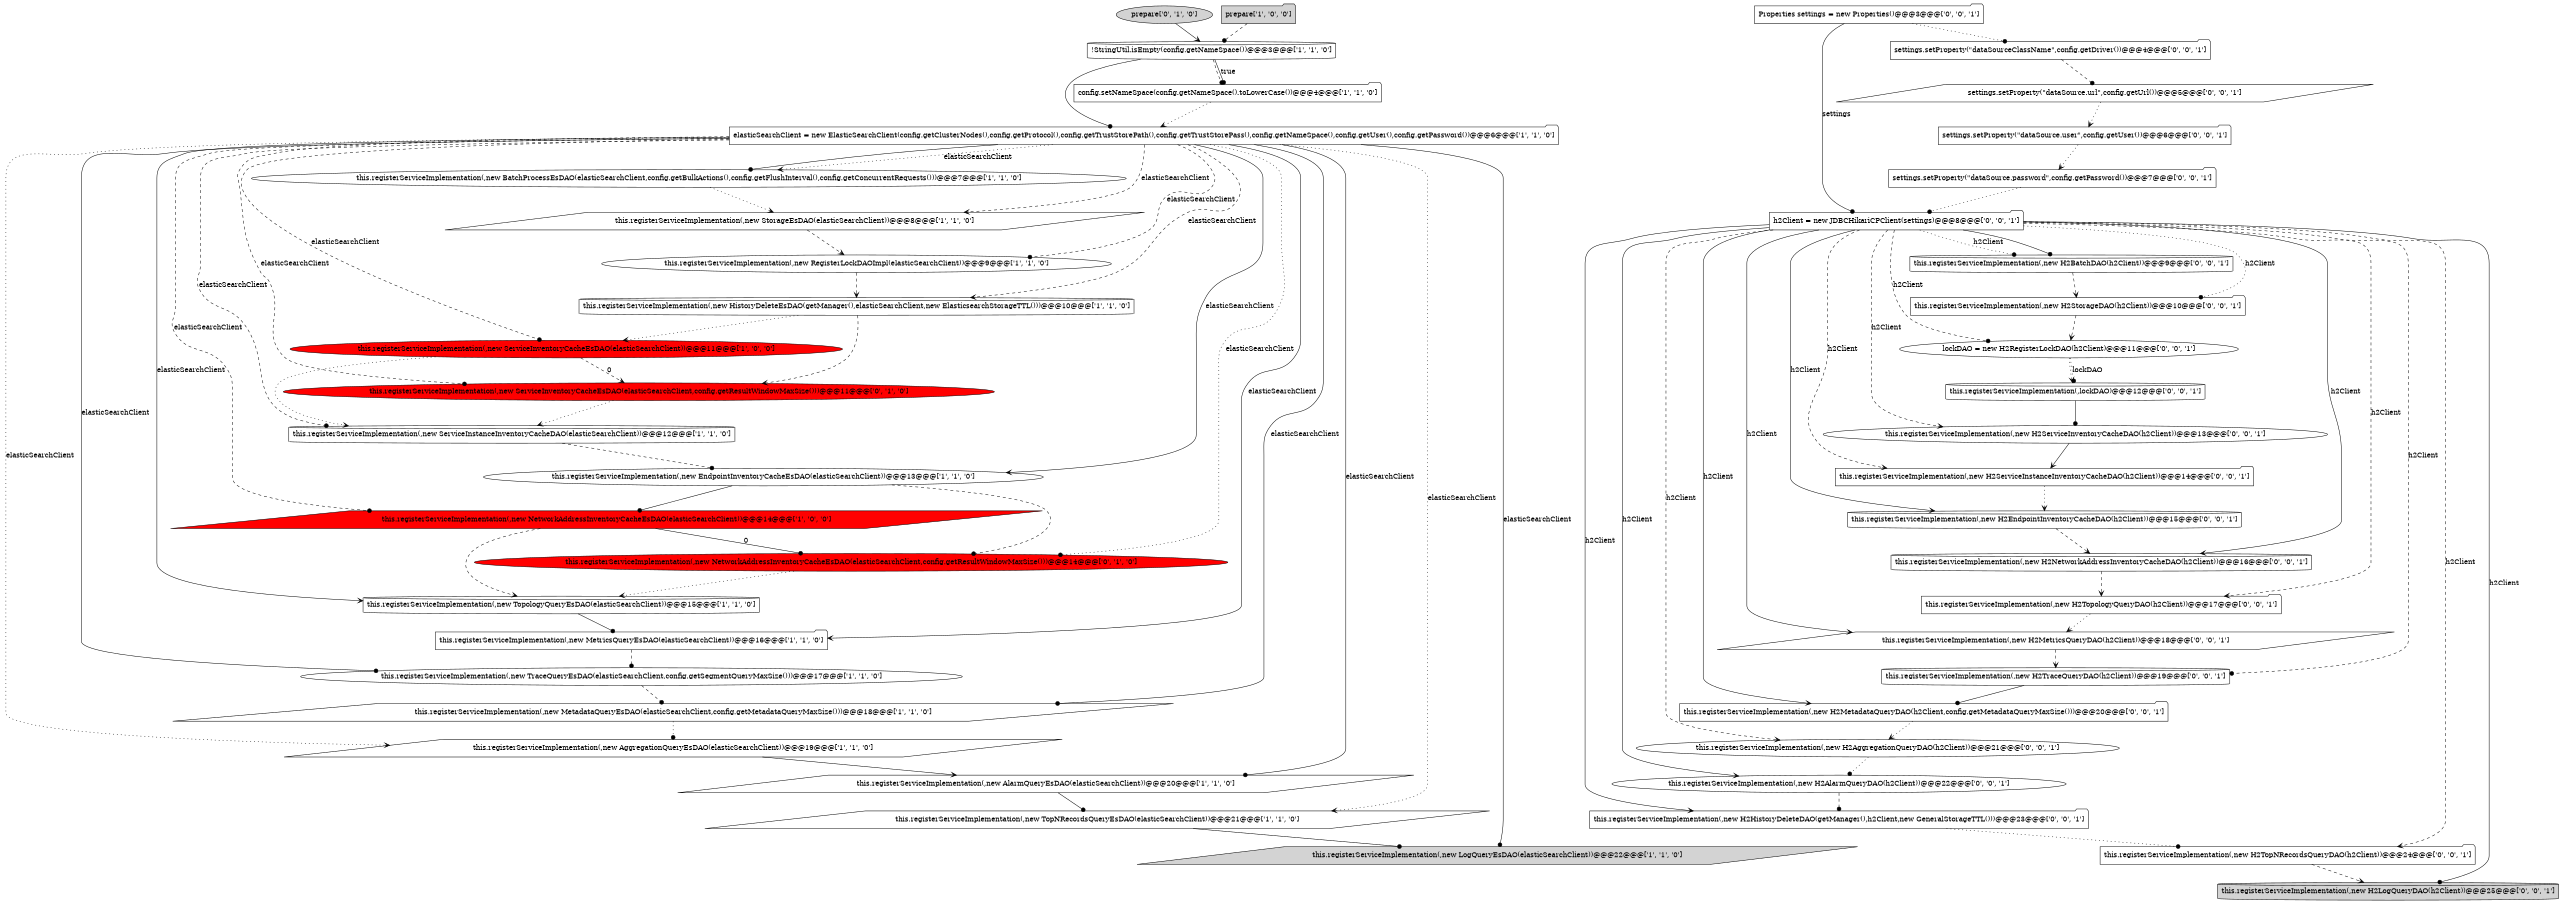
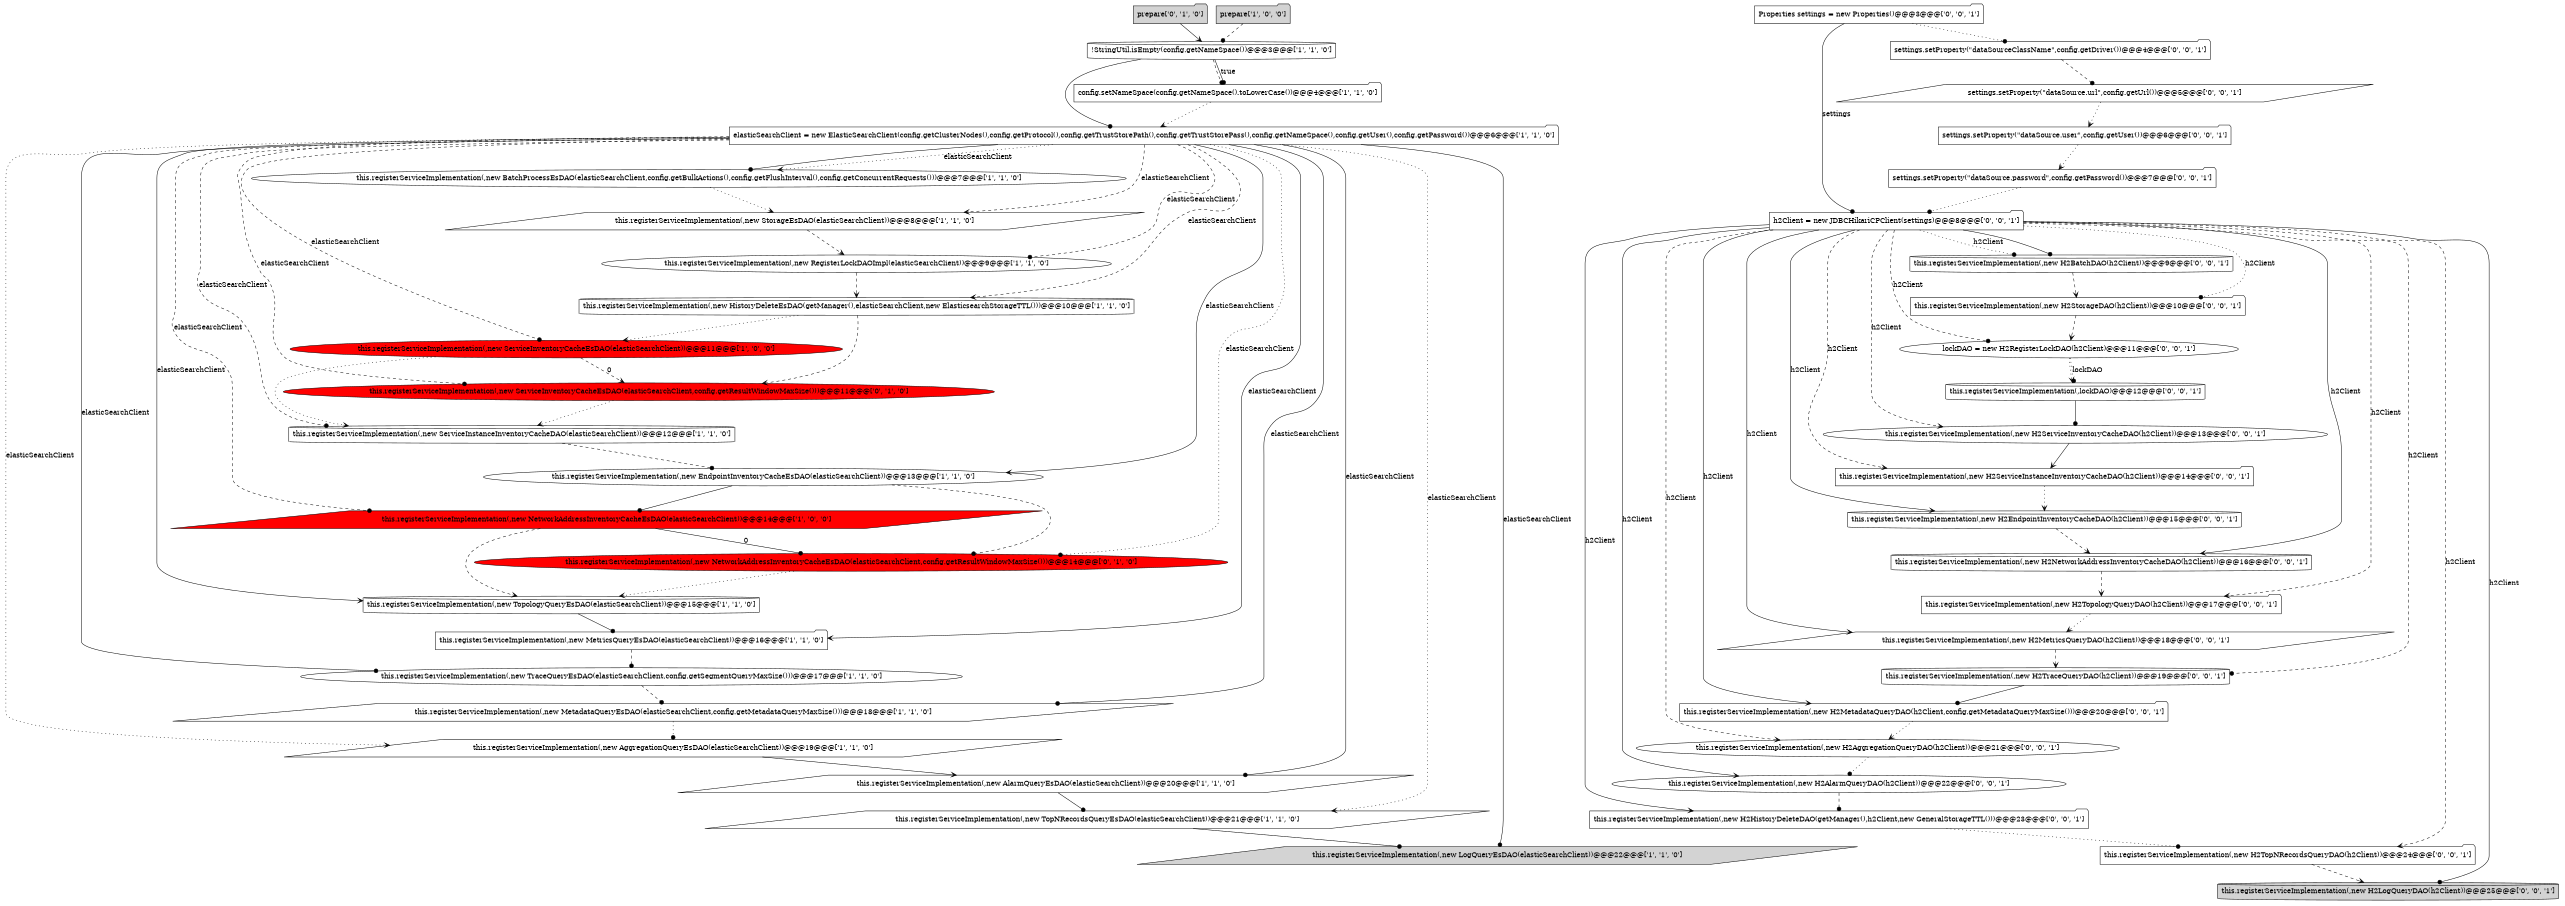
node "prepare['0', '1', '0']": shape ellipse -> folder
